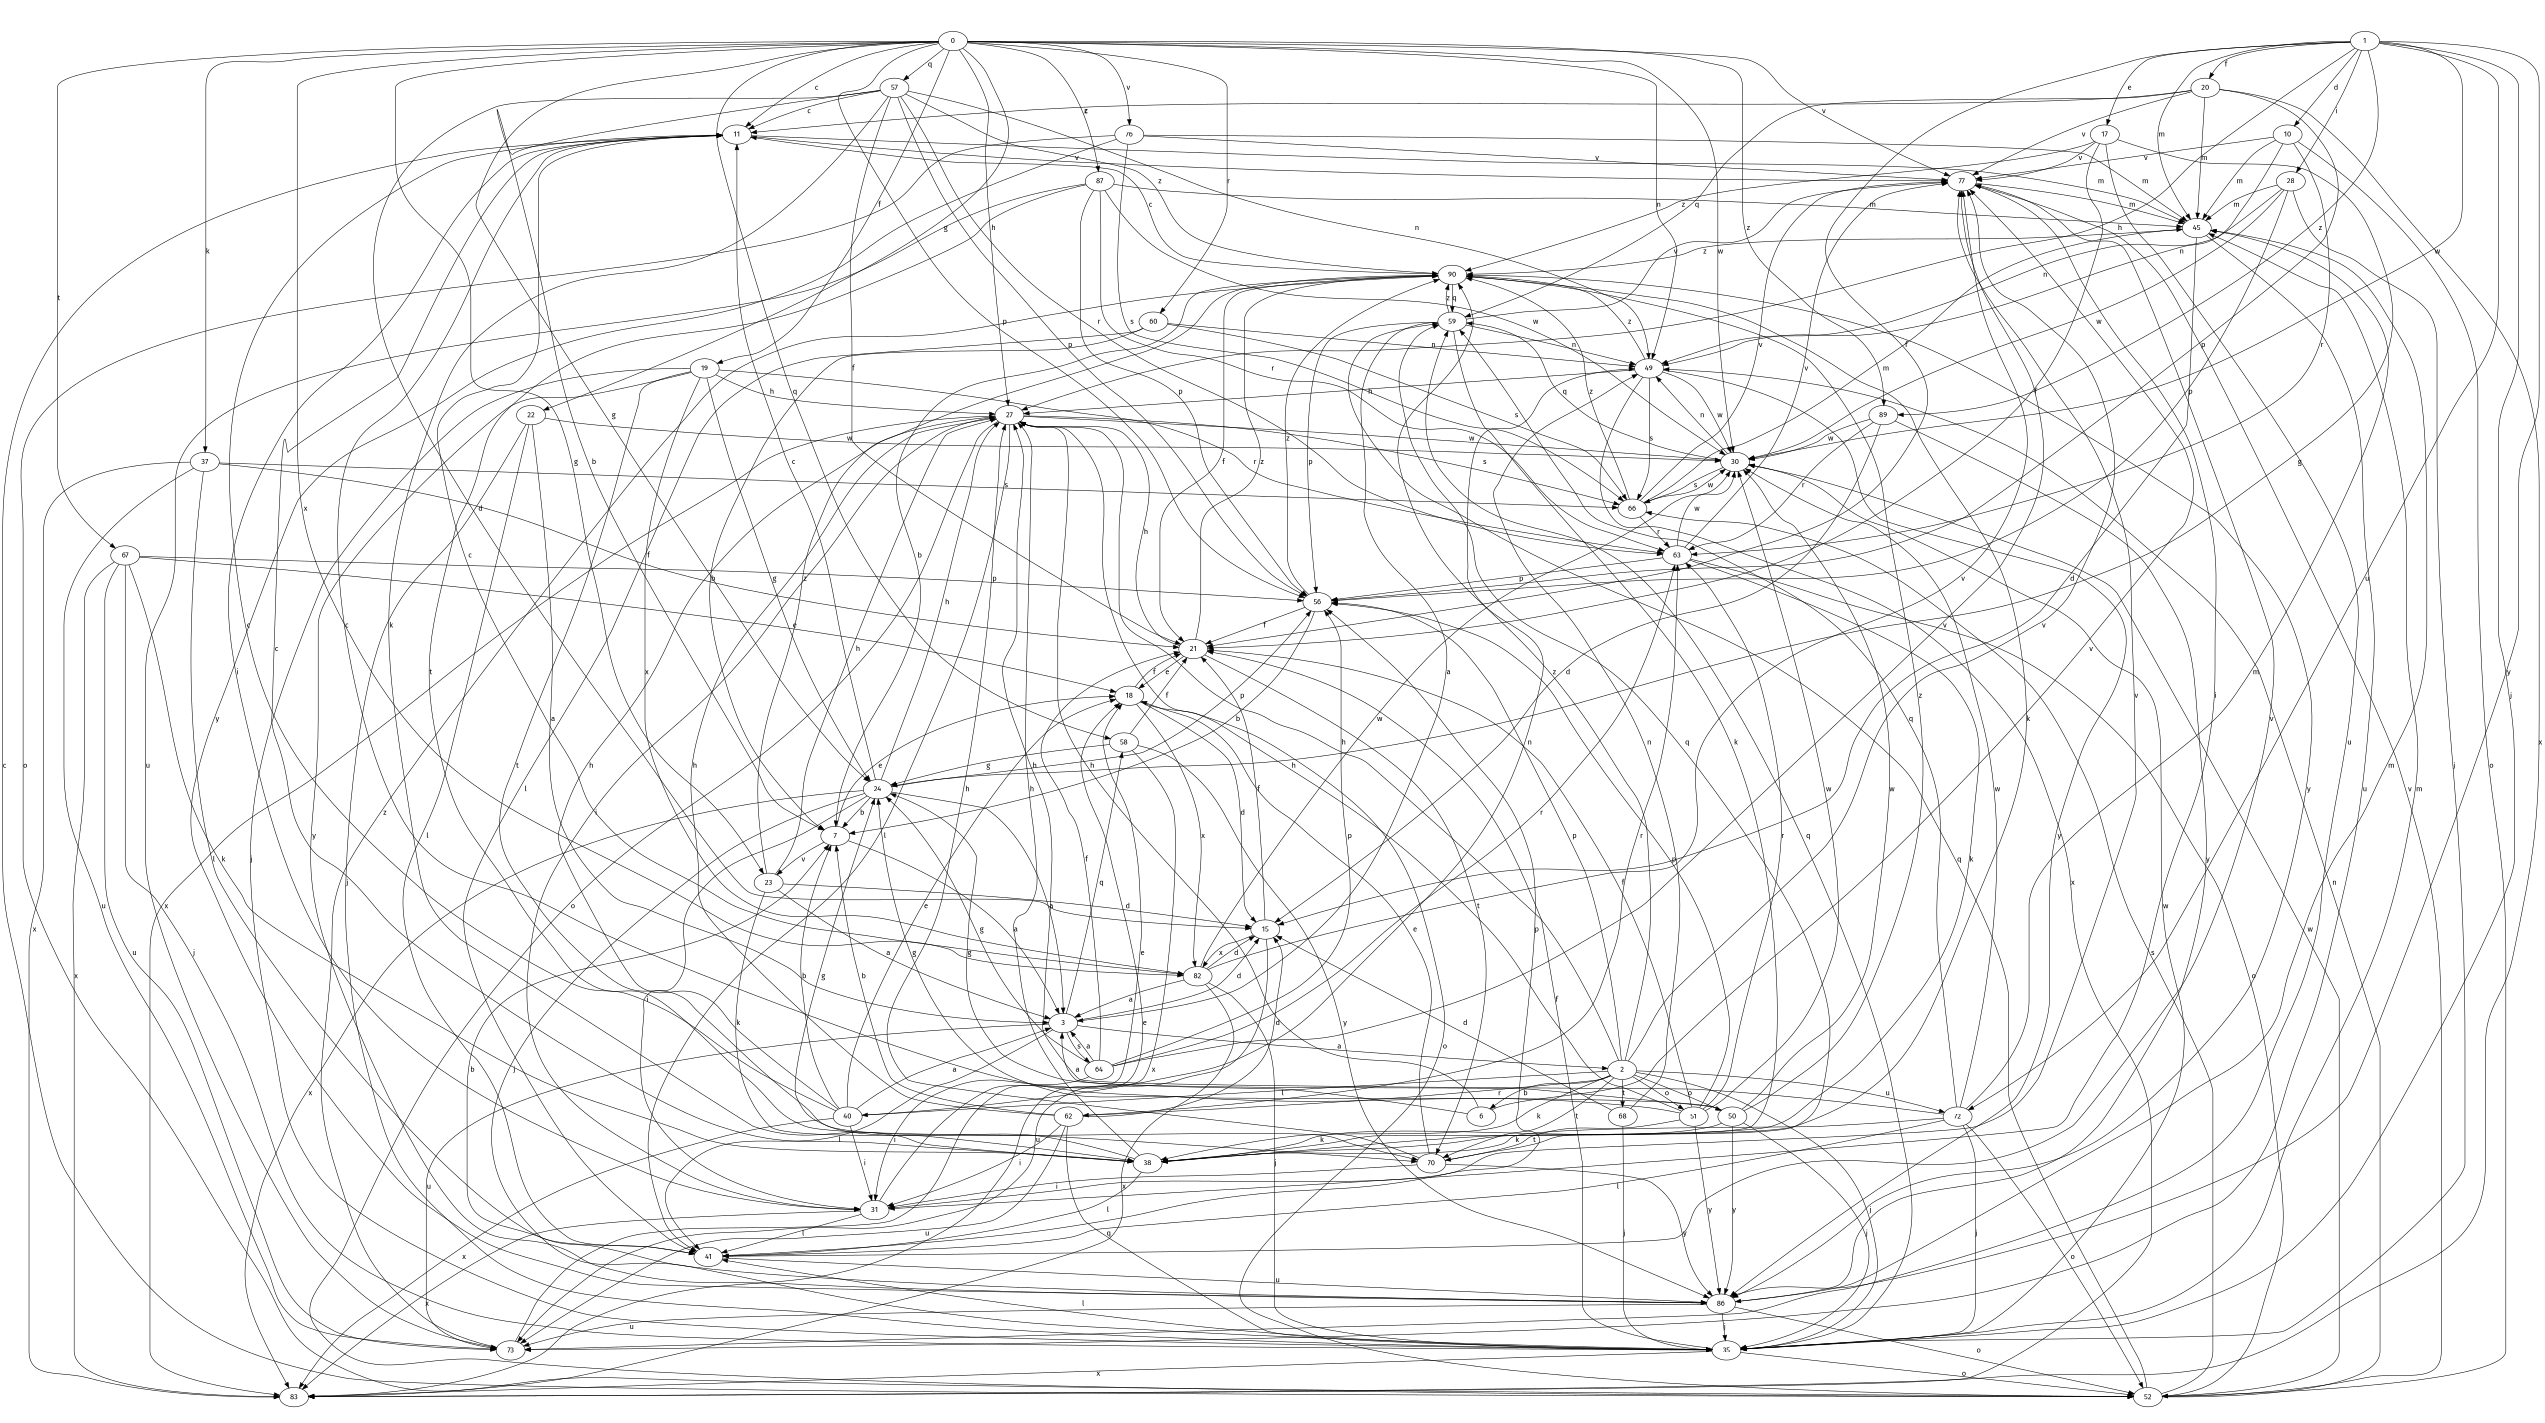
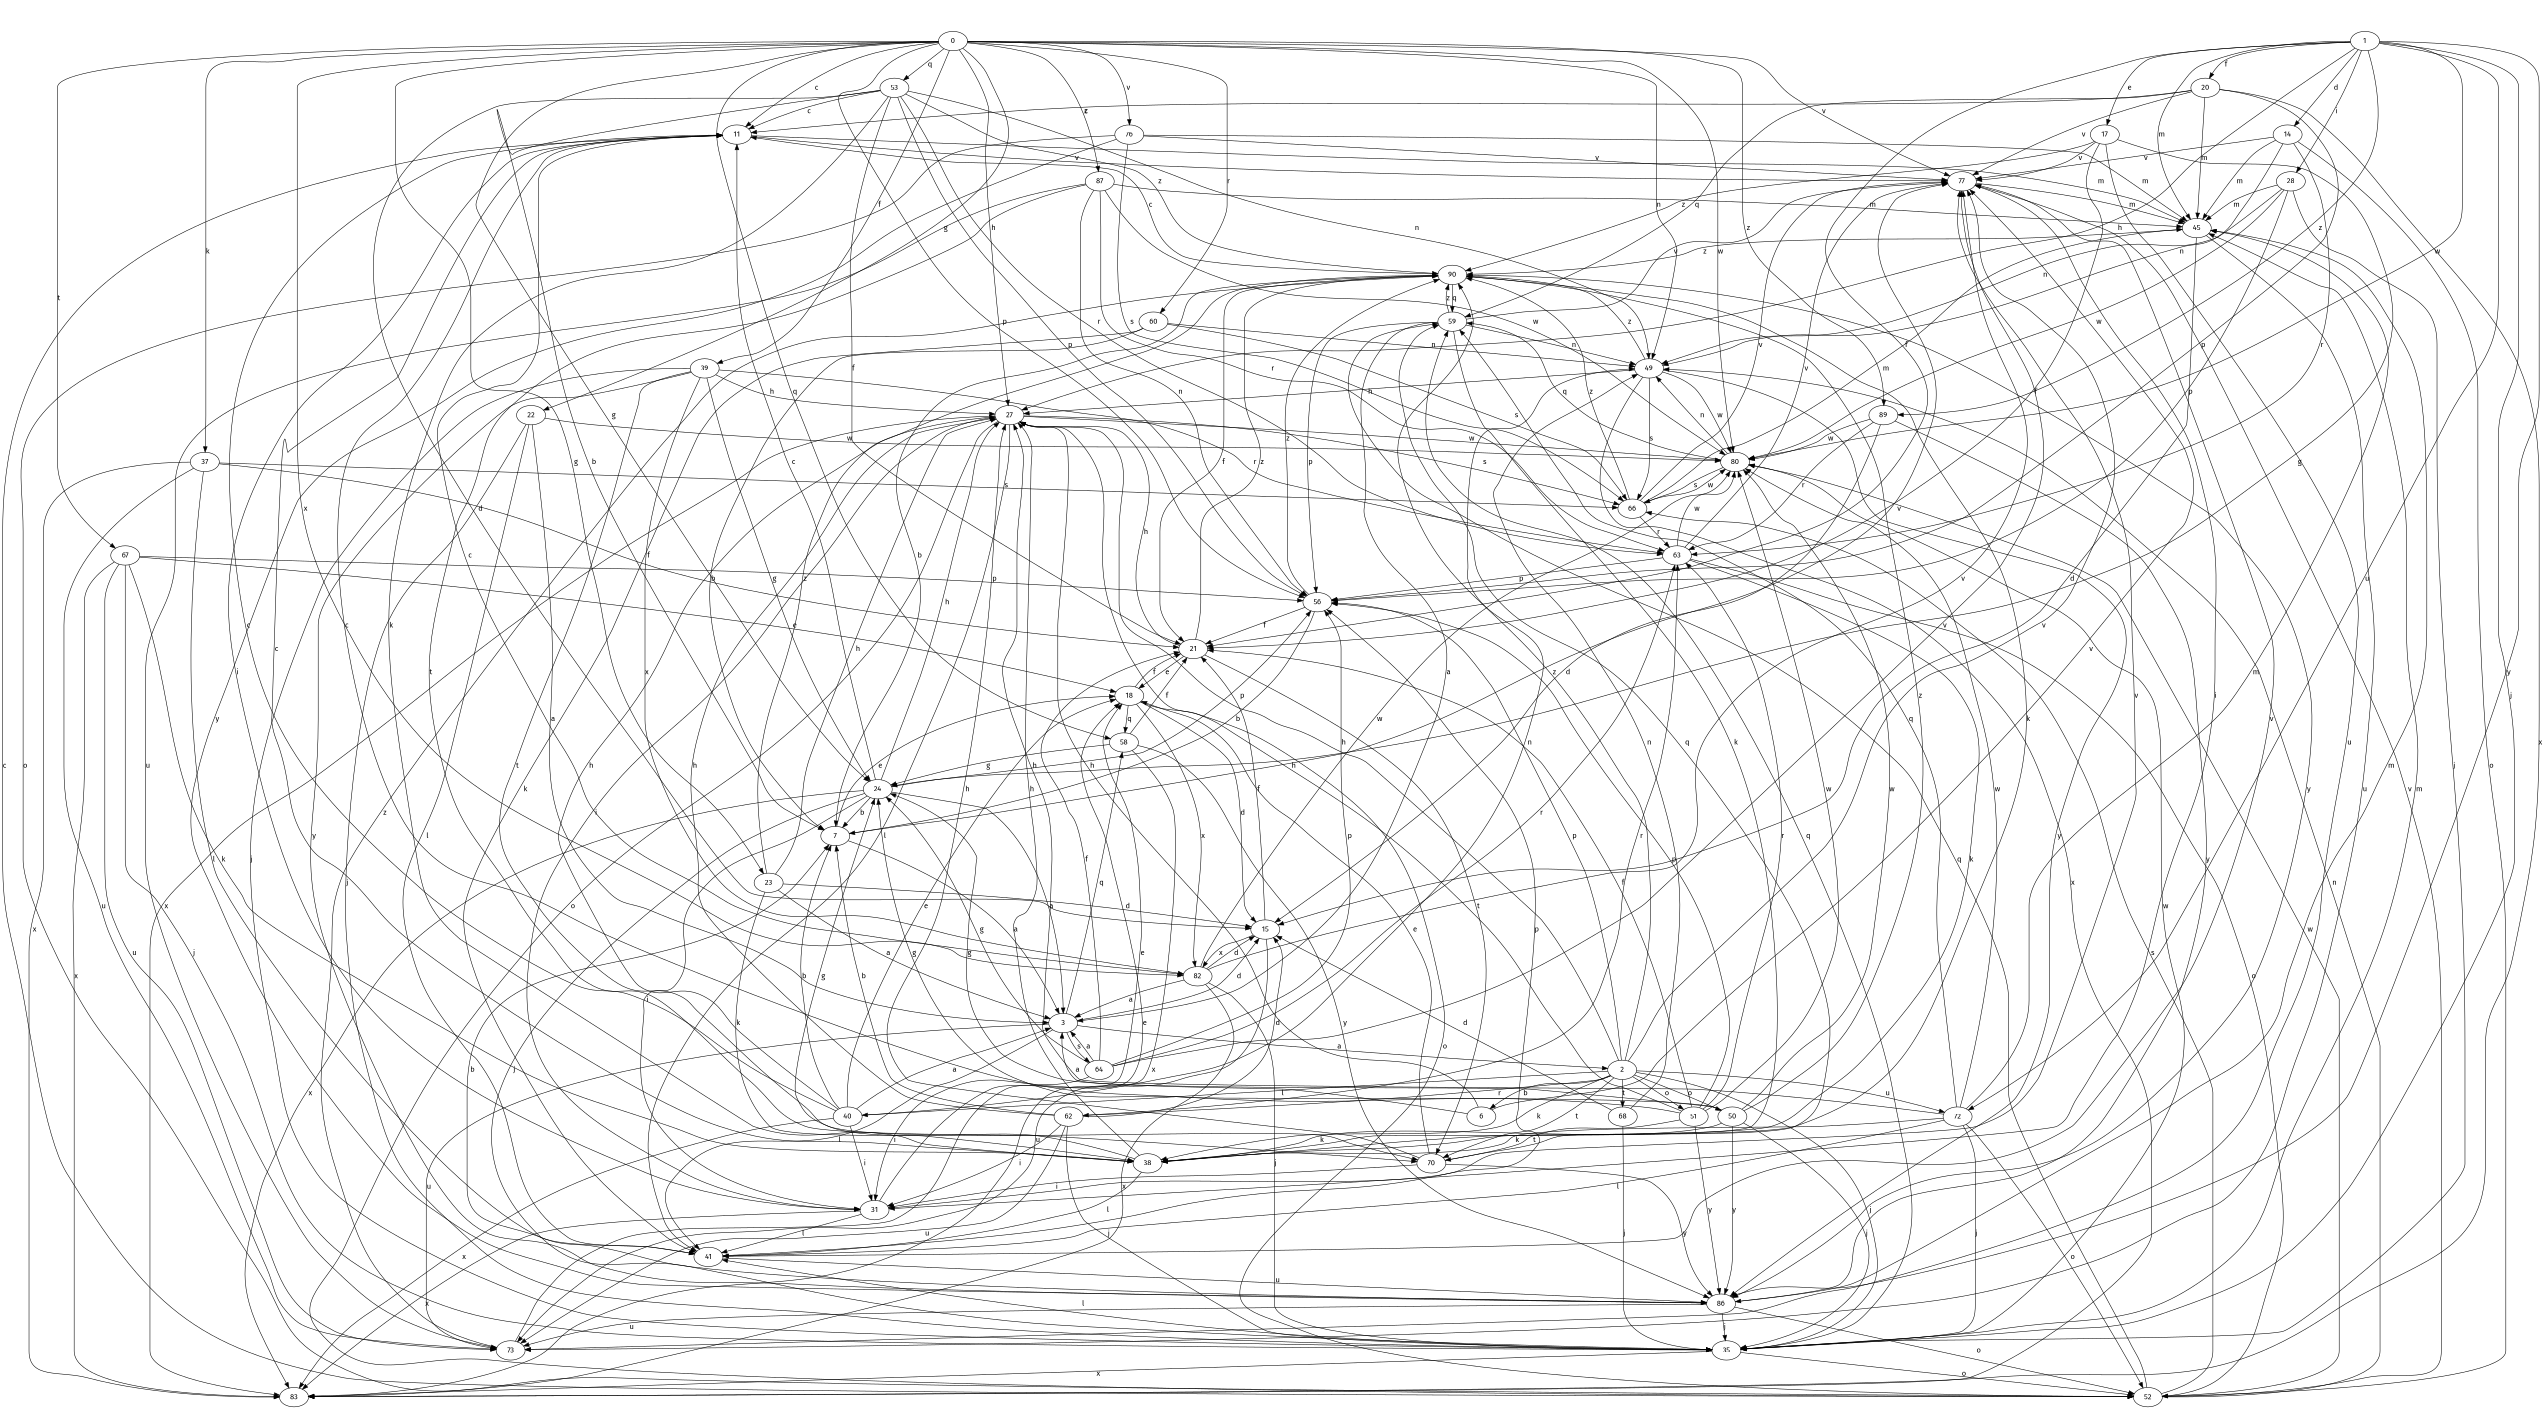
node "57": label "57" -> "53"
node "10": label "10" -> "14"
node "19": label "19" -> "39"
edge "87" -> "56": label "p" -> "n"
node "30": label "30" -> "80"
edge "18" -> "58": added, label "q"
edge "60" -> "41": label "l" -> "k"
edge "7" -> "23": now "7" -> "77"
edge "35" -> "21": removed, label "f"
edge "62" -> "35": label "q" -> "j"
